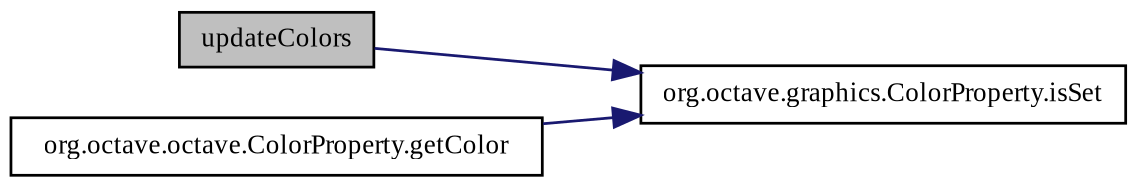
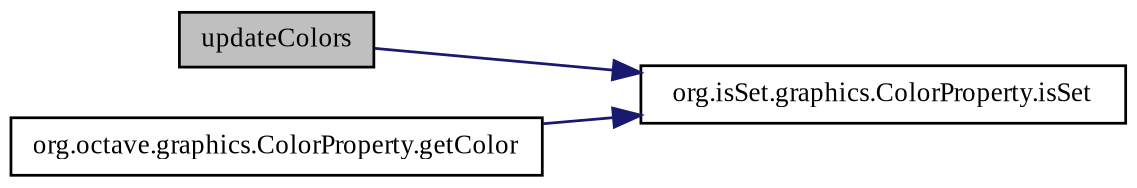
node "org.octave.graphics.ColorProperty.isSet": label "org.octave.graphics.ColorProperty.isSet" -> "org.isSet.graphics.ColorProperty.isSet"
node "org.octave.octave.ColorProperty.getColor": label "org.octave.octave.ColorProperty.getColor" -> "org.octave.graphics.ColorProperty.getColor"
